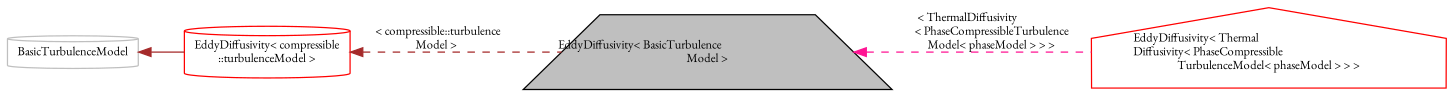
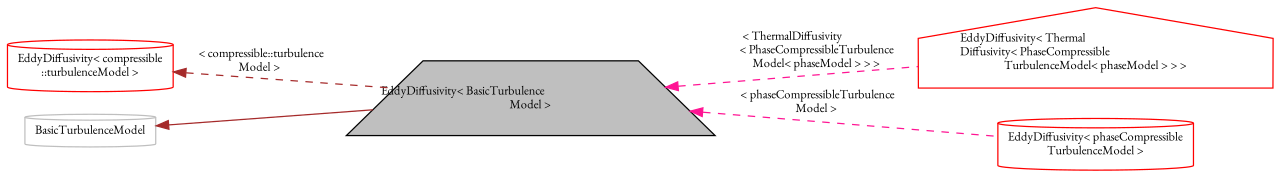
edge "EddyDiffusivity< compressible ::turbulenceModel >" -> "BasicTurbulenceModel": now "EddyDiffusivity< BasicTurbulence Model >" -> "BasicTurbulenceModel"
node "EddyDiffusivity< phaseCompressible TurbulenceModel >": added
